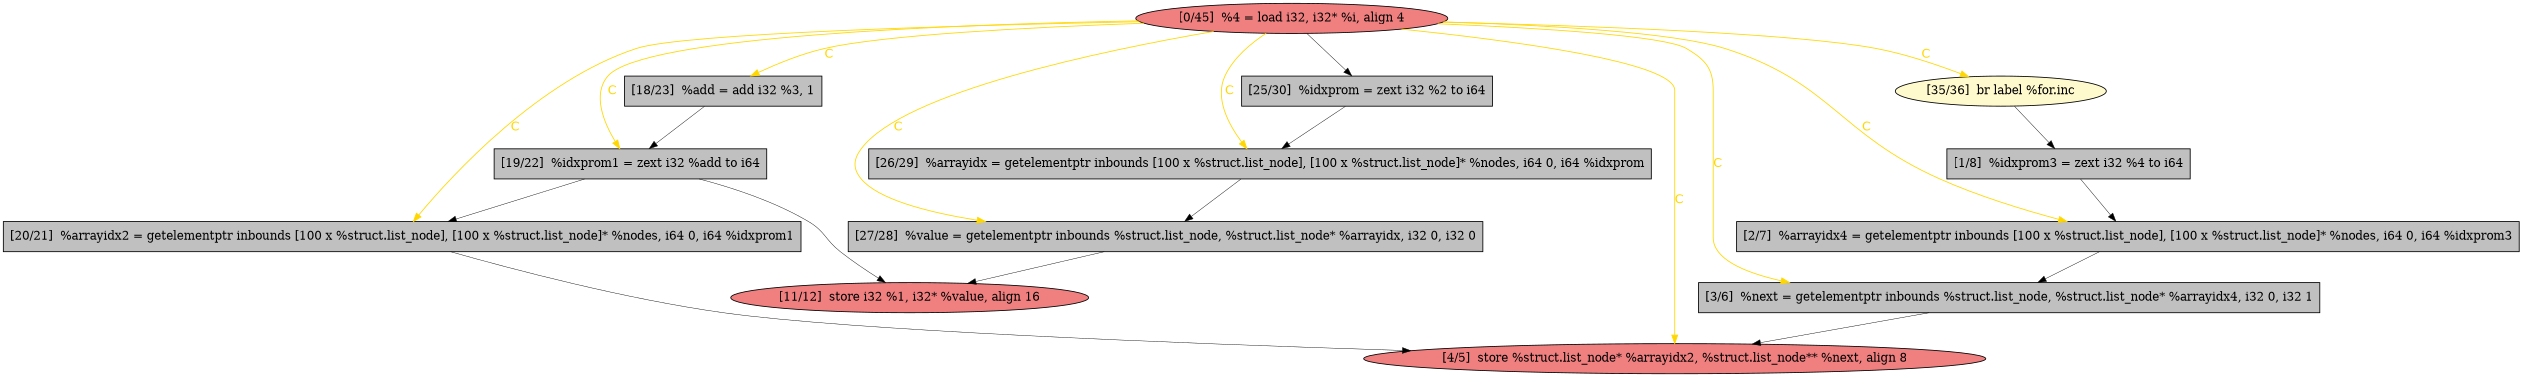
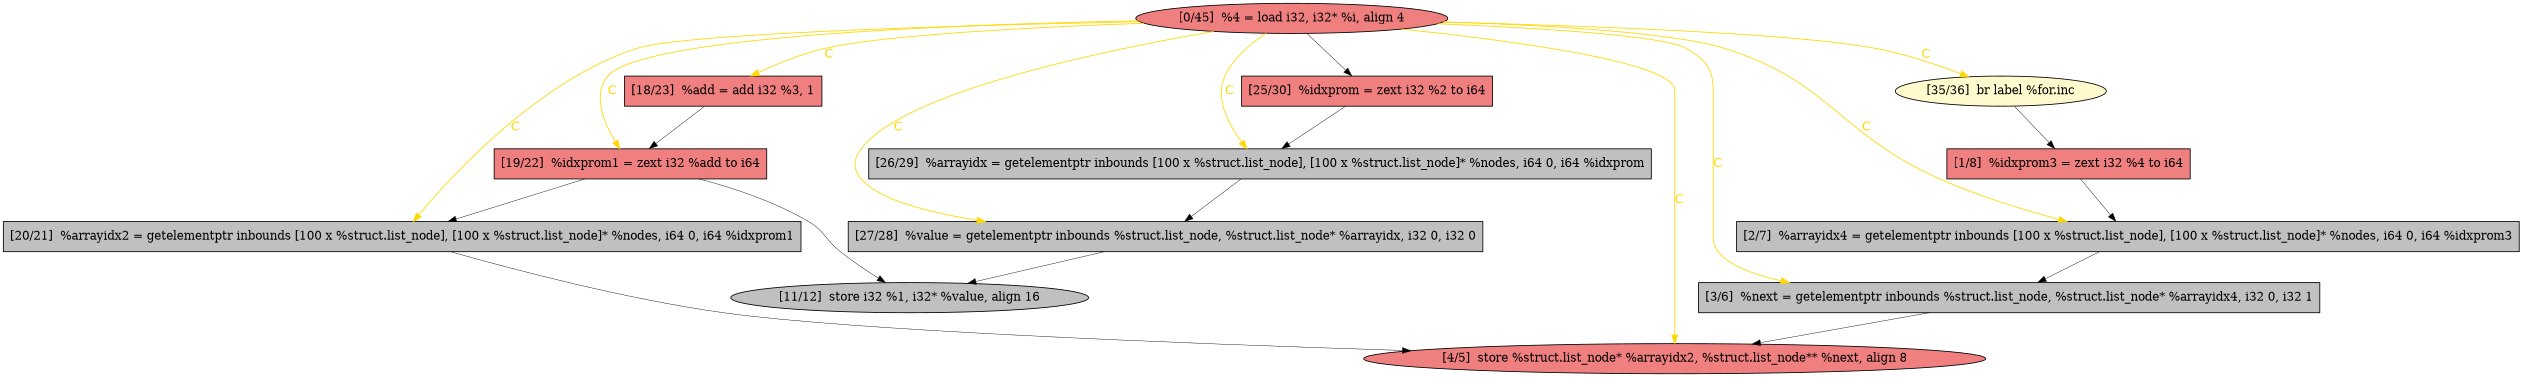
node "[18/23]  %add = add i32 %3, 1": fillcolor grey -> lightcoral
node "[25/30]  %idxprom = zext i32 %2 to i64": fillcolor grey -> lightcoral
node "[19/22]  %idxprom1 = zext i32 %add to i64": fillcolor grey -> lightcoral
node "[1/8]  %idxprom3 = zext i32 %4 to i64": fillcolor grey -> lightcoral
node "[11/12]  store i32 %1, i32* %value, align 16": fillcolor lightcoral -> grey
